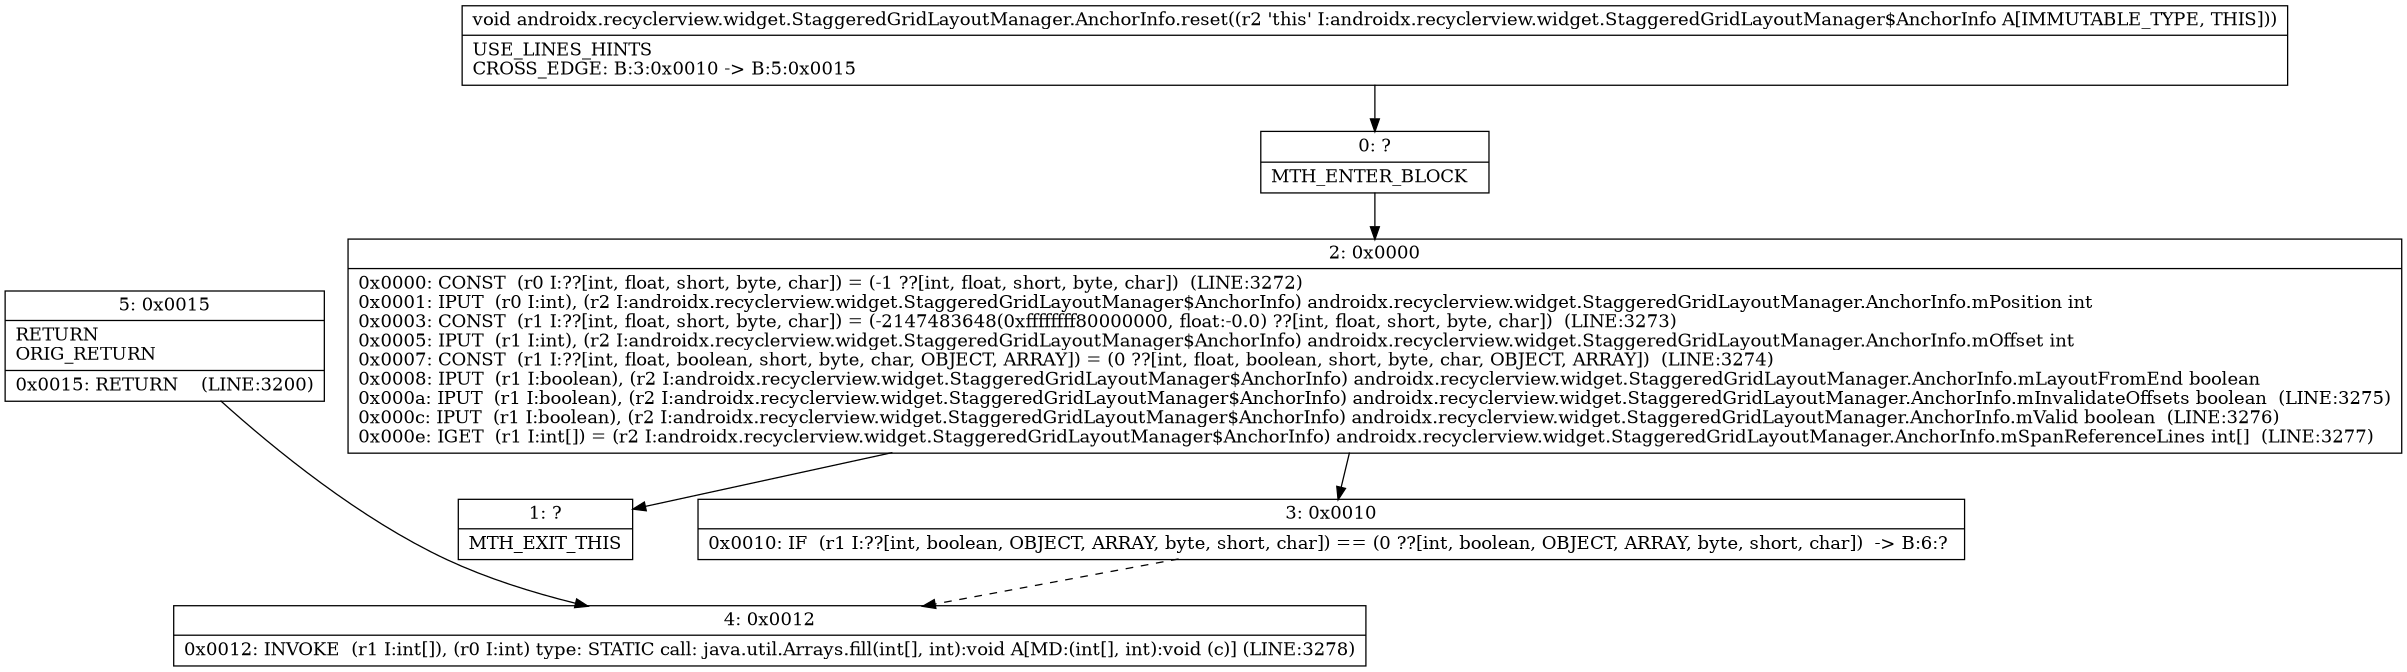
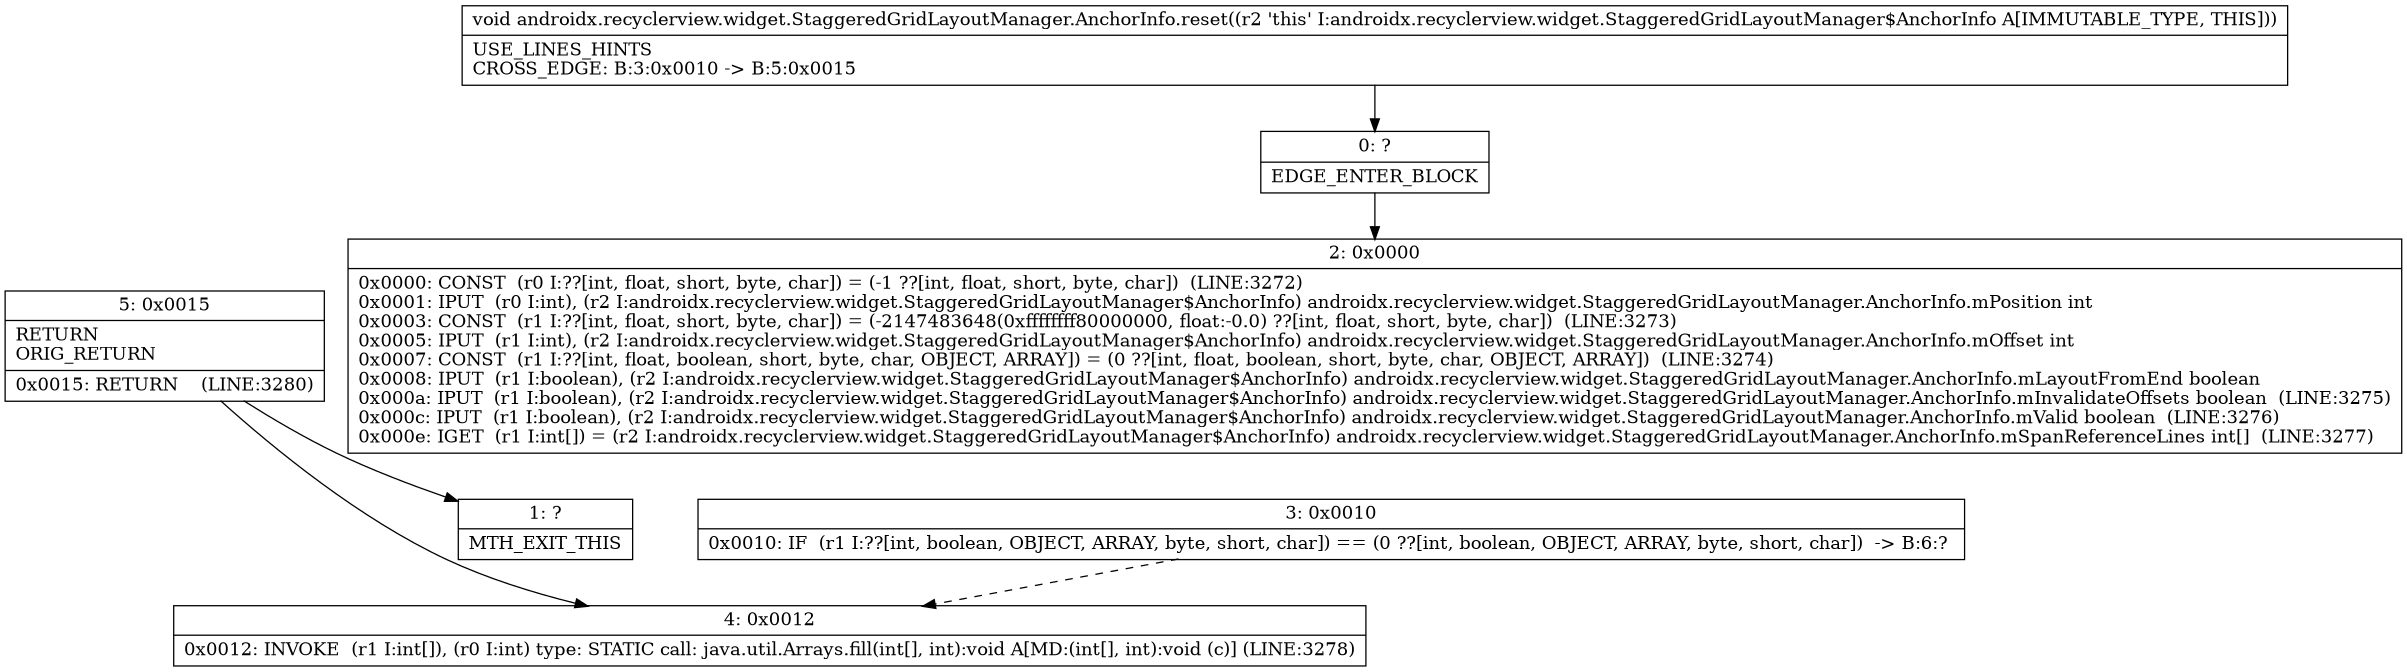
node "0: ?": text "MTH_ENTER_BLOCK" -> "EDGE_ENTER_BLOCK"
node "5: 0x0015": text "0x0015: RETURN    (LINE:3200)" -> "0x0015: RETURN    (LINE:3280)"
edge "2: 0x0000" -> "3: 0x0010": removed
edge "2: 0x0000" -> "1: ?": now "5: 0x0015" -> "1: ?"
